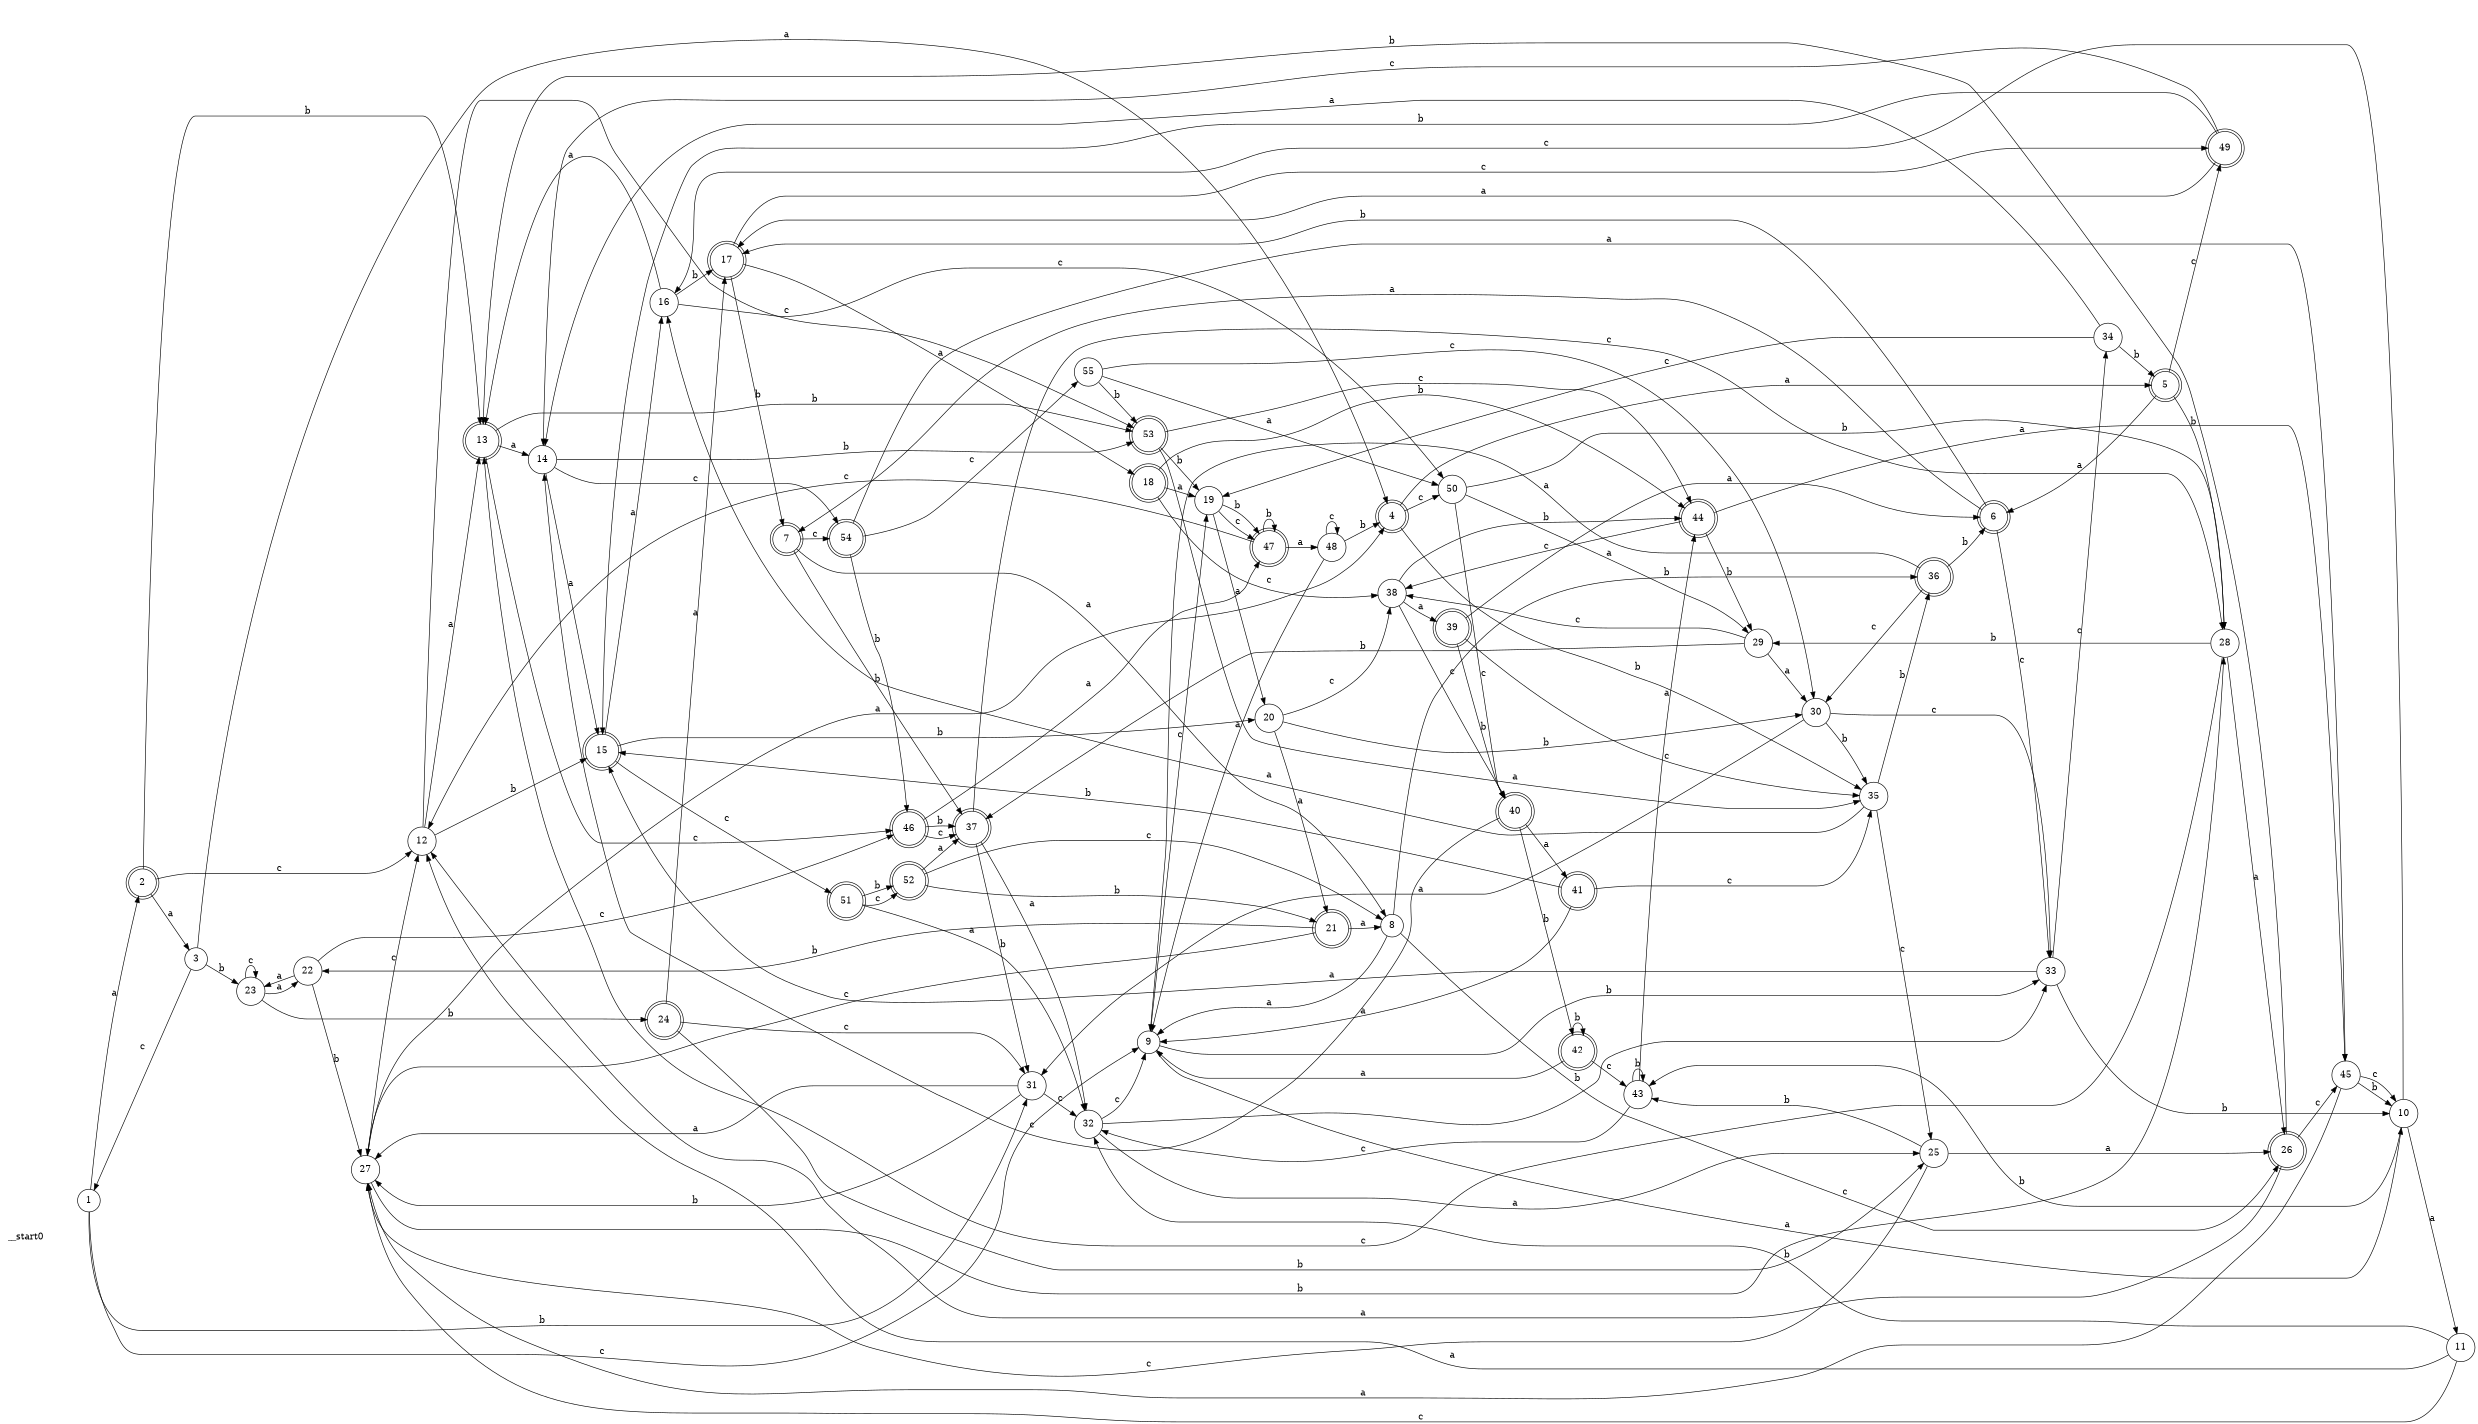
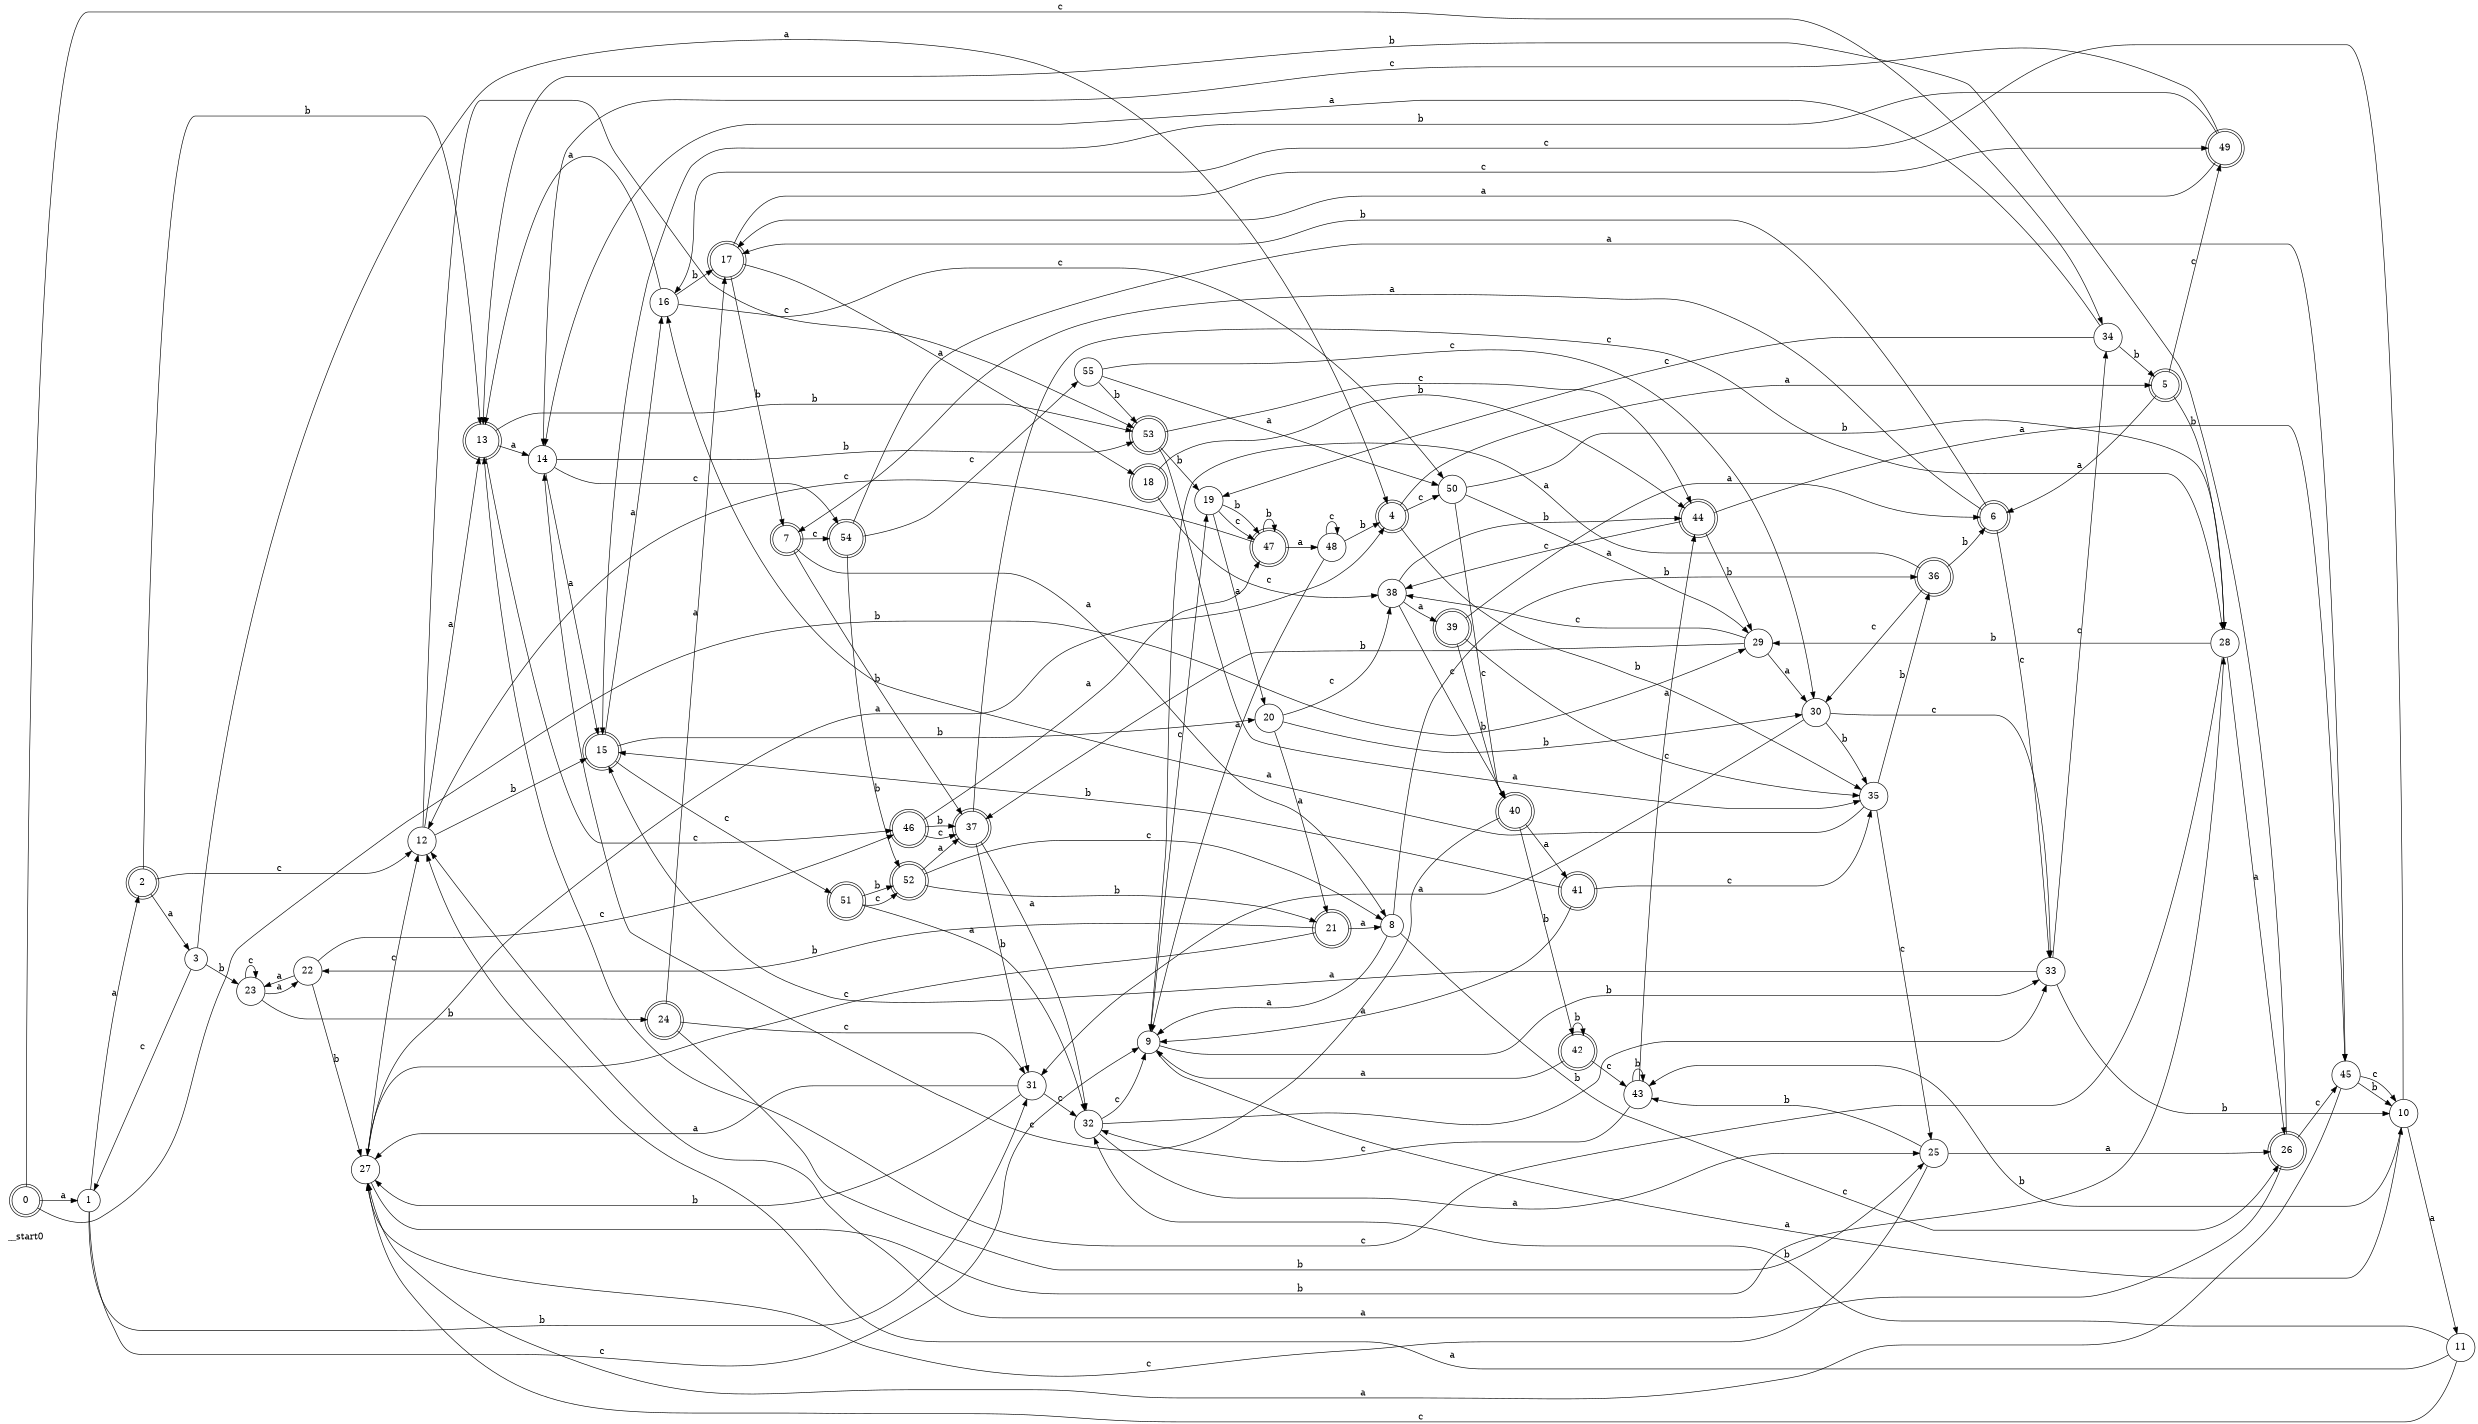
edge "18" -> "19": removed, label "a"
edge "54" -> "46": now "54" -> "52"
node "0": added
